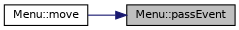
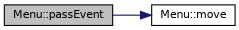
edge "Menu::move" -> "Menu::passEvent": reversed
